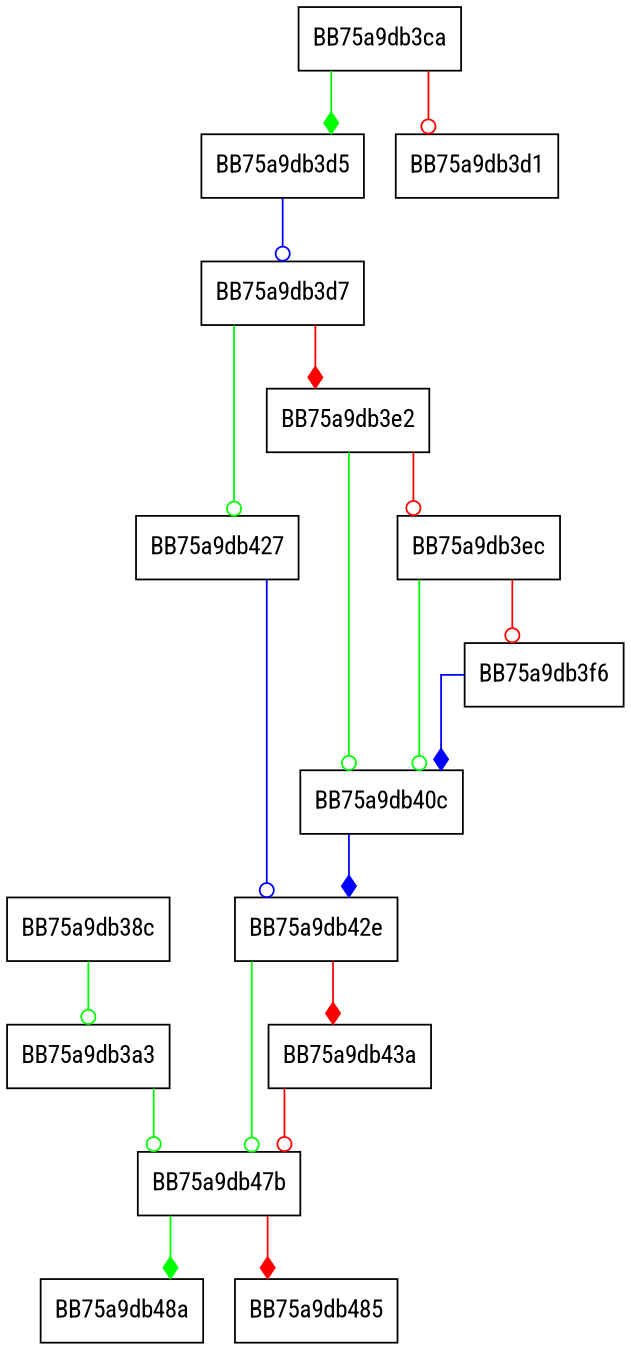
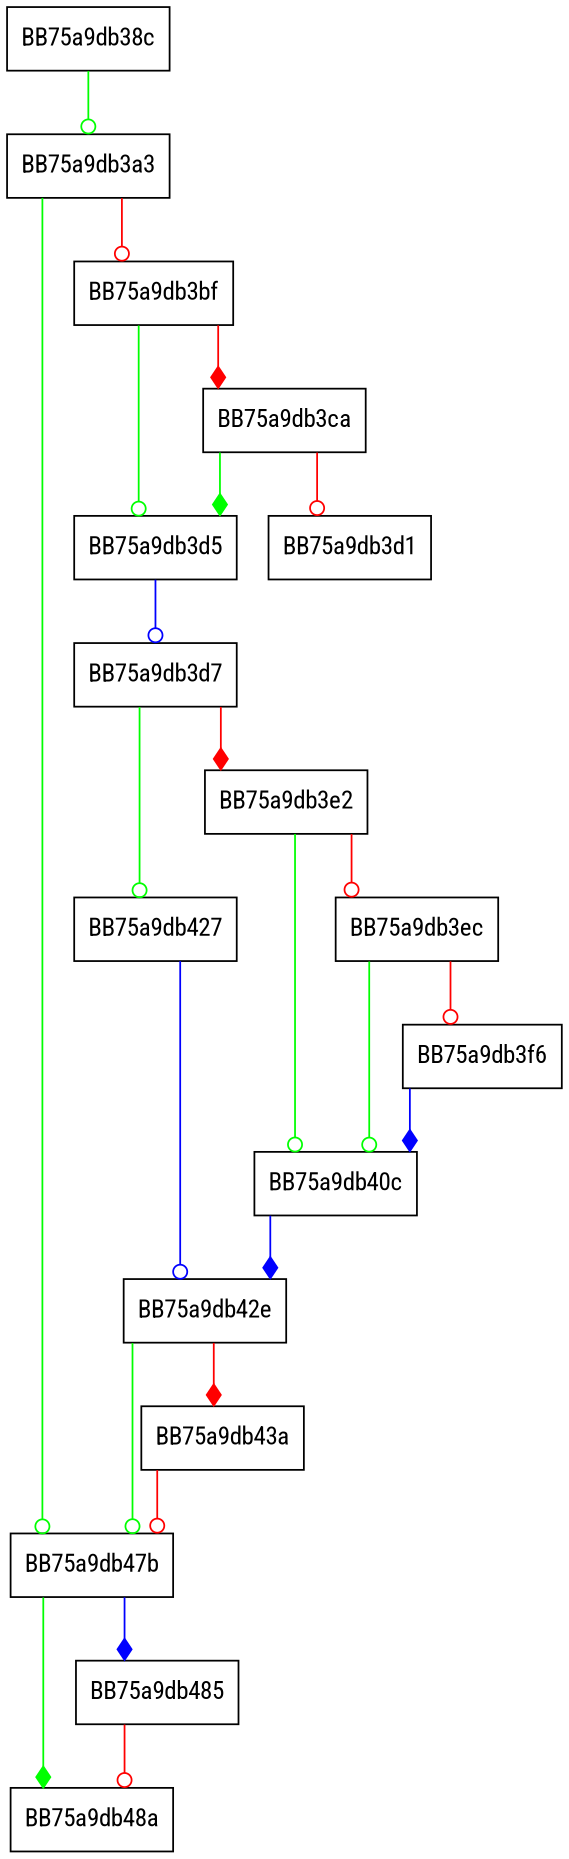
node "BB75a9db3bf": added
edge "BB75a9db47b" -> "BB75a9db485": color red -> blue
edge "BB75a9db485" -> "BB75a9db48a": added
